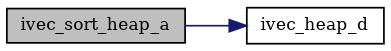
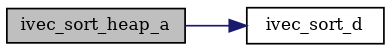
node "ivec_heap_d": label "ivec_heap_d" -> "ivec_sort_d"
